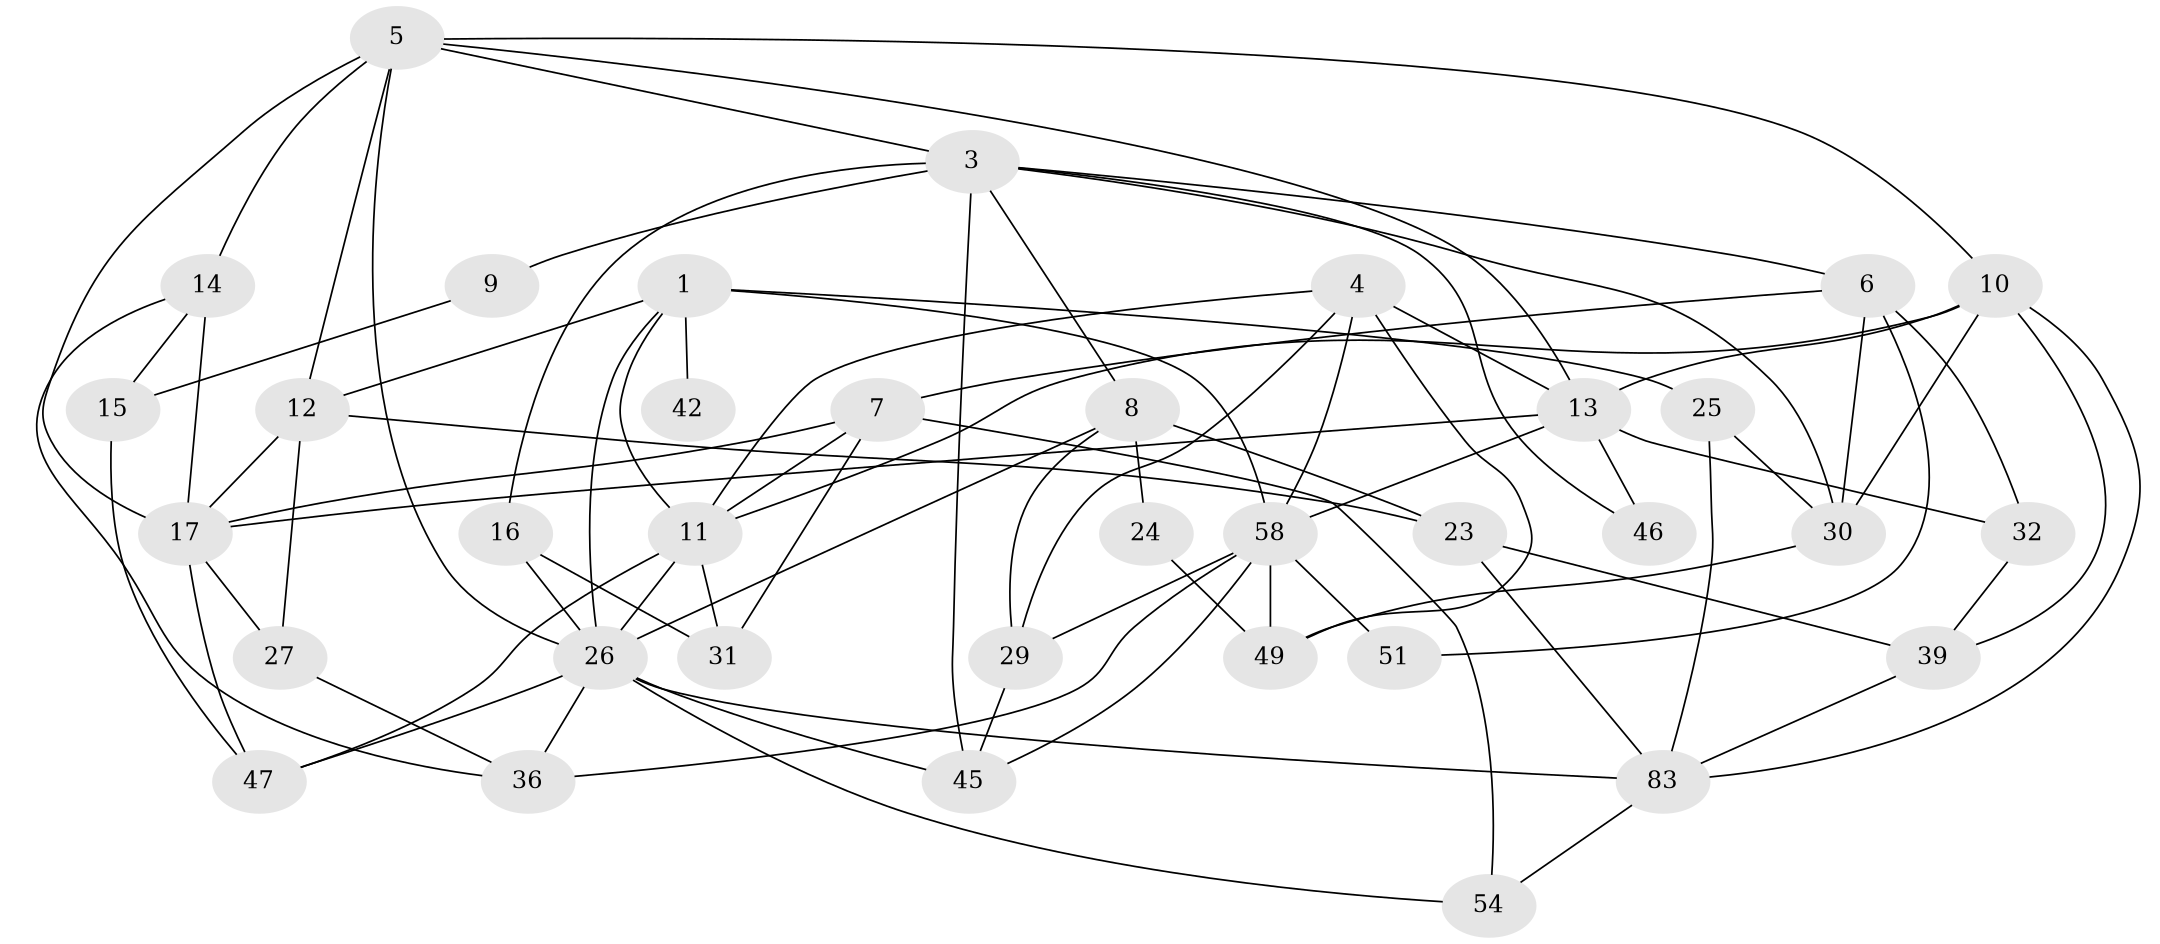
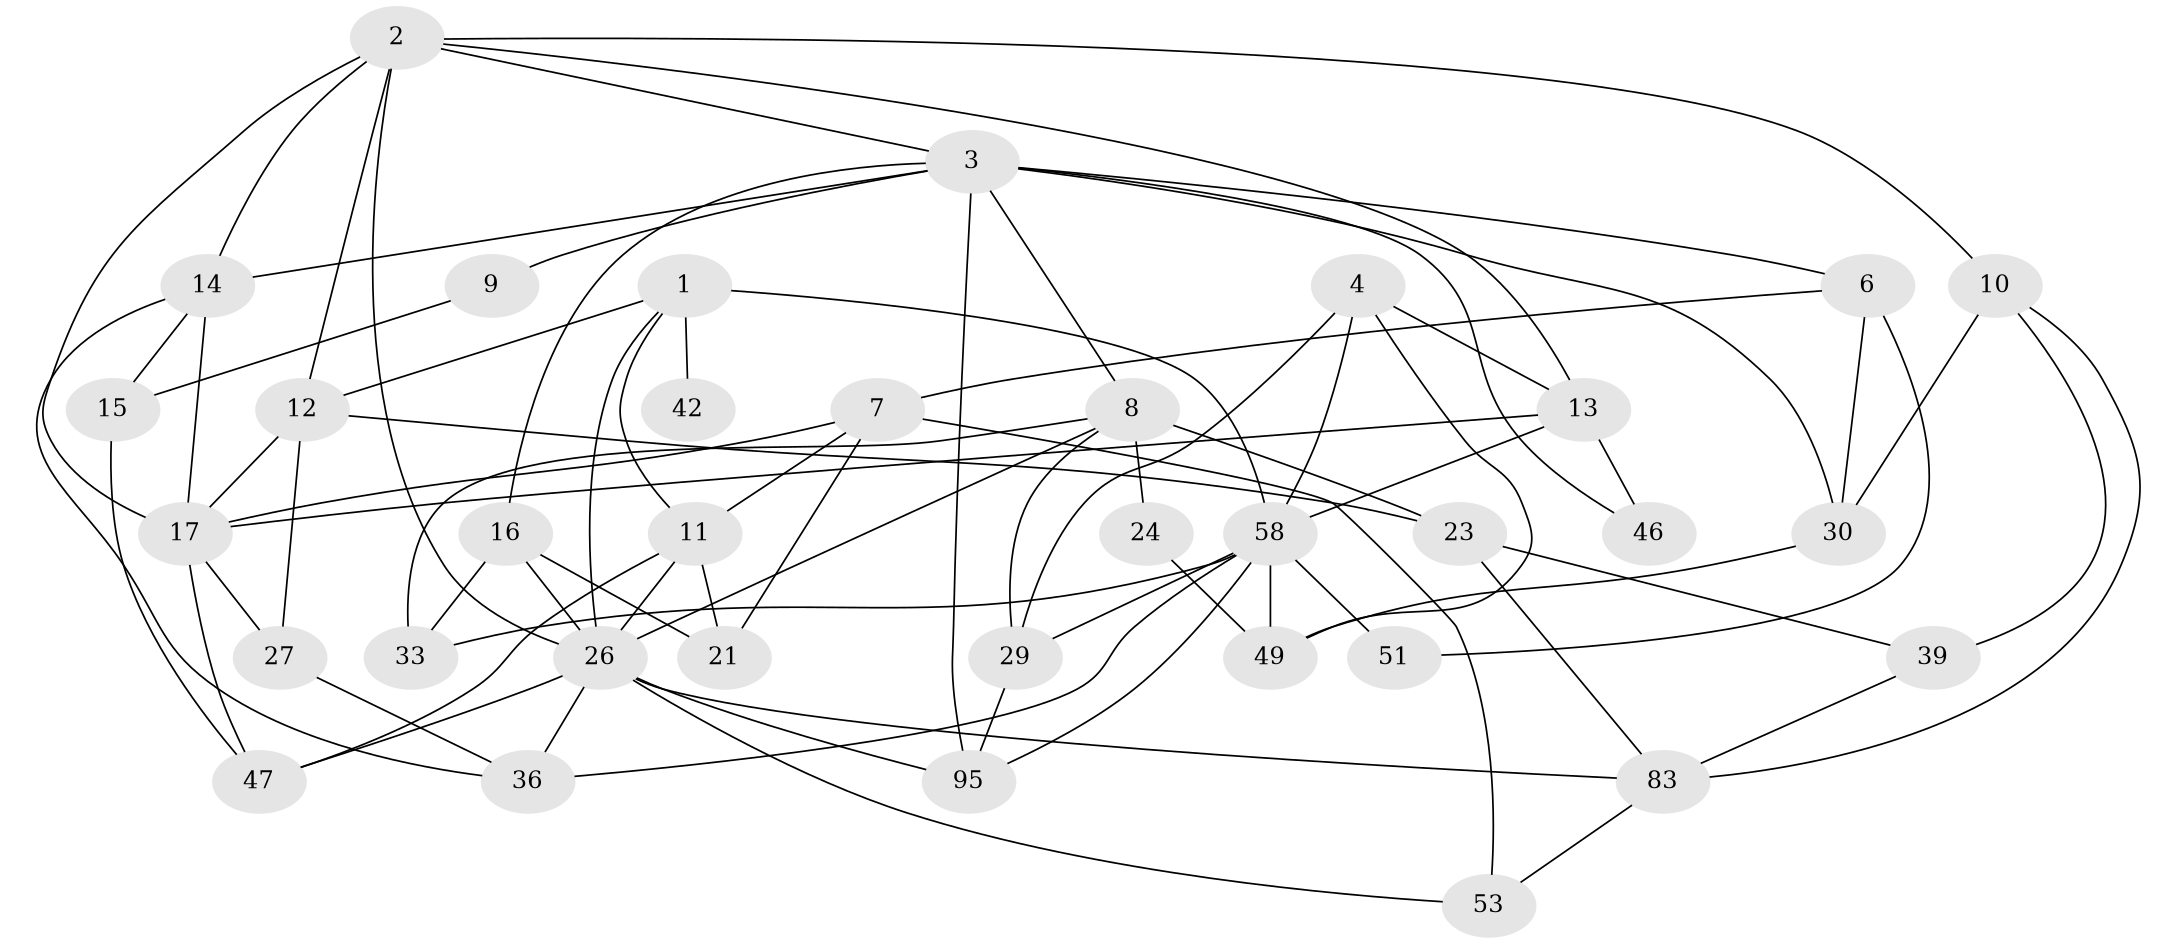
node "5": label "5" -> "2"
edge "3" -- "14": added
edge "4" -- "11": removed
edge "10" -- "11": removed
edge "10" -- "13": removed
node "25": removed
node "32": removed
node "33": added
node "31": label "31" -> "21"
node "45": label "45" -> "95"
node "54": label "54" -> "53"
